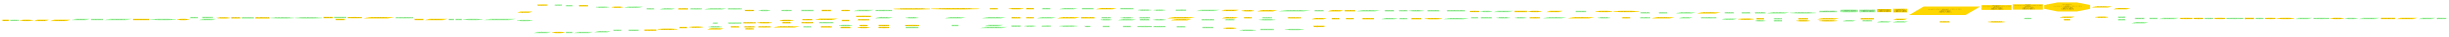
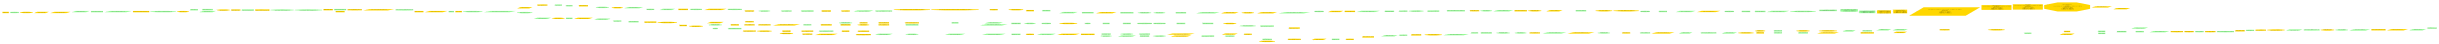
node "(<operator>.and,*(_BYTE *)(v14 + 52) & 0x80)": fillcolor palegreen -> gold
node "(<operator>.assignment,*v24 = 0)": removed
node "(UNKNOWN,__int64 **,__int64 **)": fillcolor gold -> palegreen
node "(<operator>.cast,(int)a1)": fillcolor palegreen -> gold
node "(UNKNOWN,__int64,__int64)": fillcolor gold -> palegreen
node "(<operator>.cast,(char **)(v13 + 56))": fillcolor gold -> palegreen
node "(<operator>.assignment,v23 = &cache_tail)": fillcolor palegreen -> gold
node "(UNKNOWN,char *,char *)": fillcolor palegreen -> gold
node "(<operator>.assignment,v18 = (_QWORD *)*v18)": fillcolor palegreen -> gold
node "(<operator>.assignment,cache_insert_warned = 1)": removed
node "(<operator>.assignment,v16 = v5 & 4)": fillcolor palegreen -> gold
